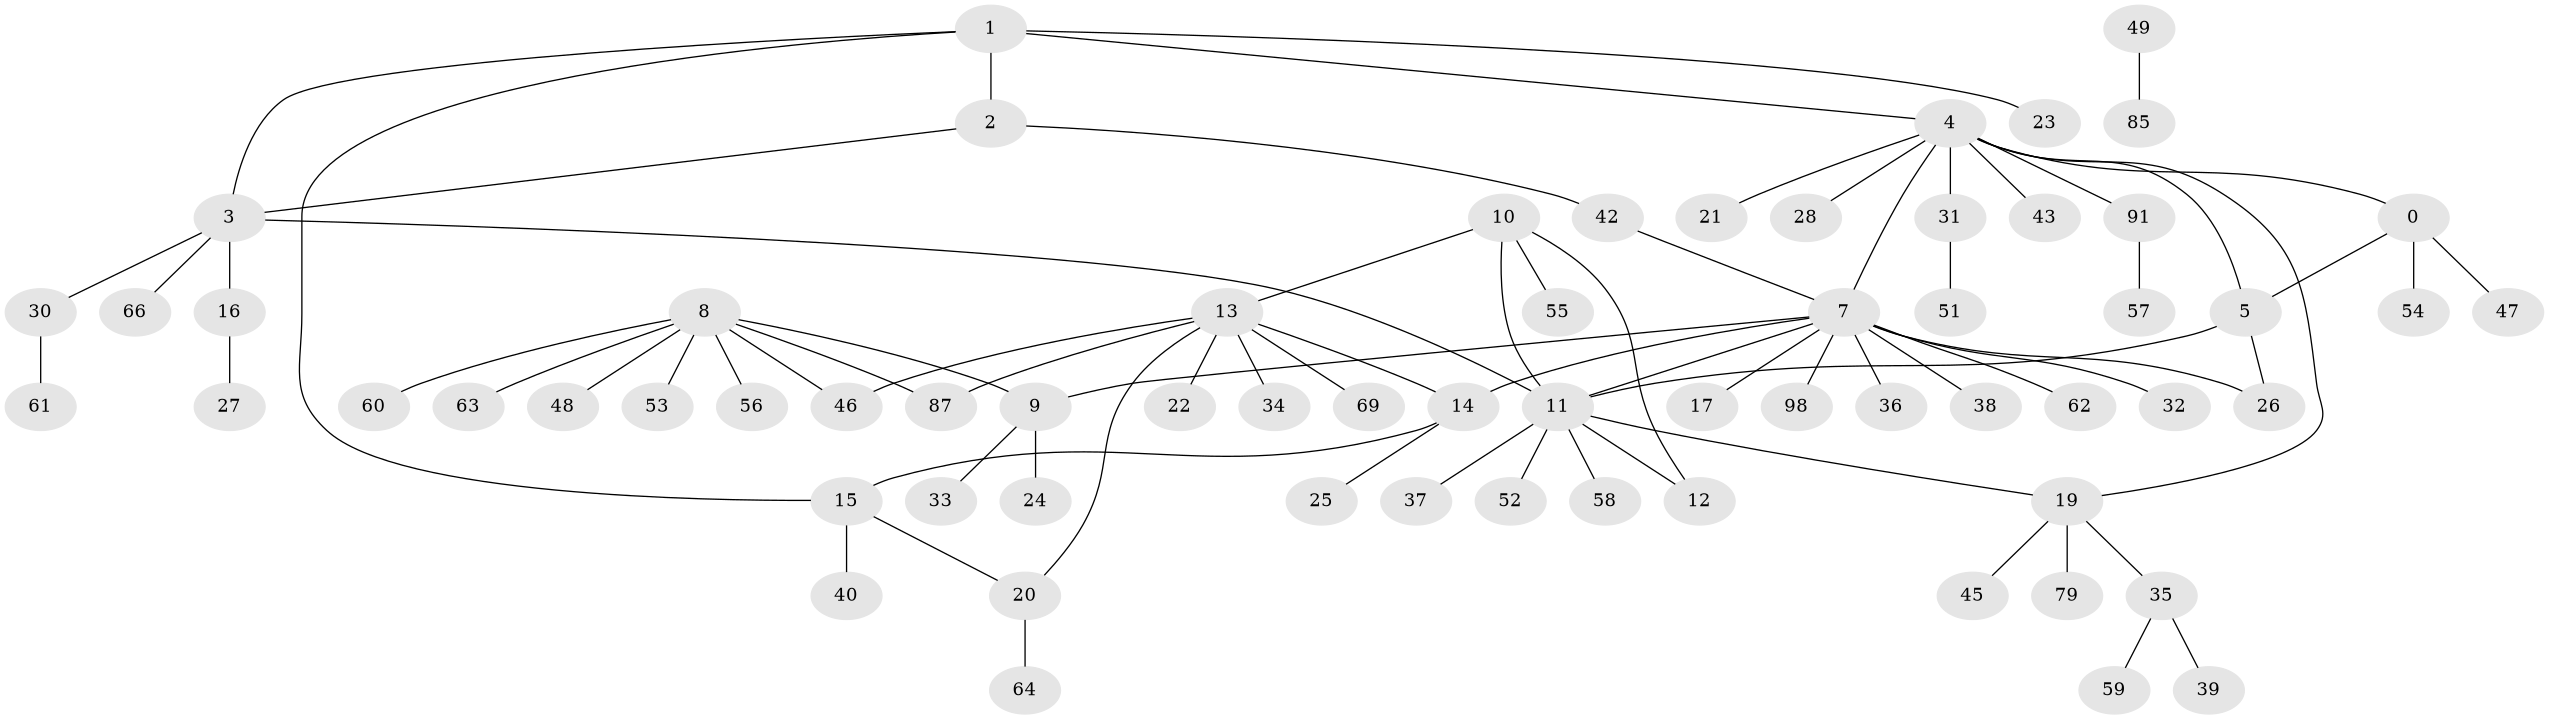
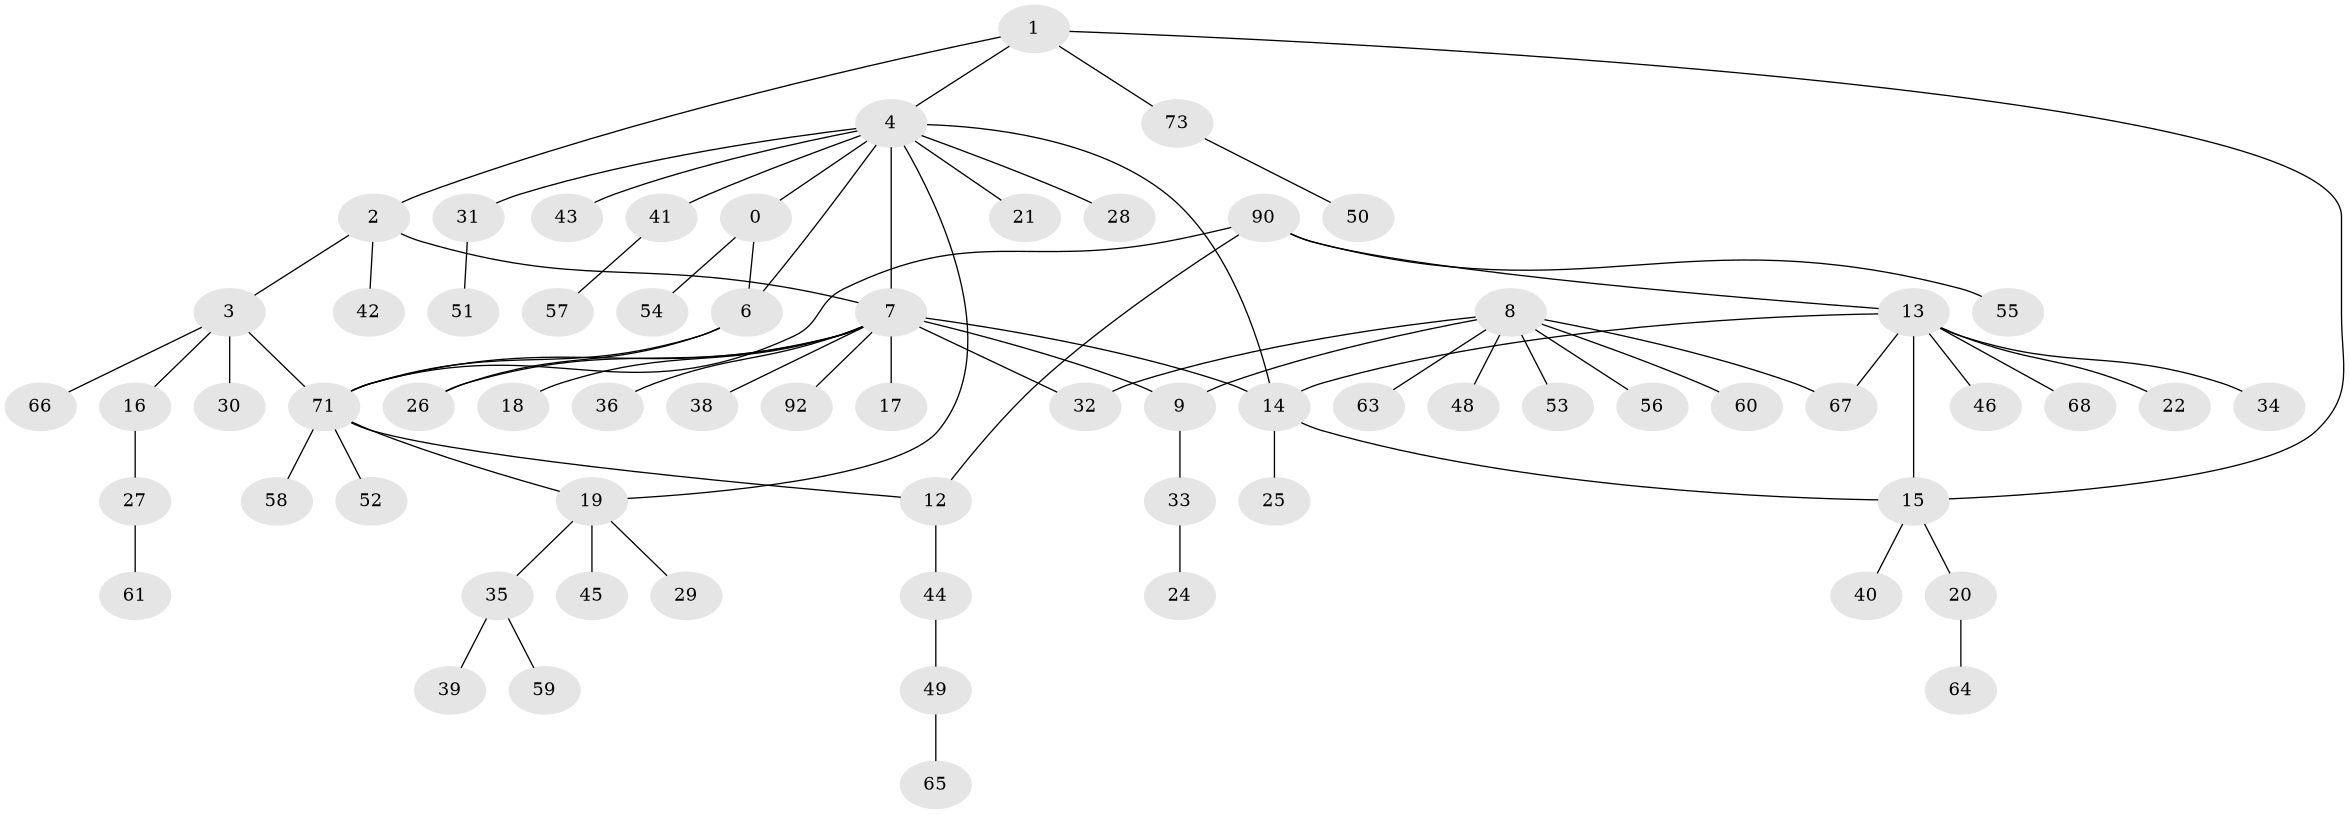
edge "1" -- "3": removed
node "23": label "23" -> "73"
node "85": label "85" -> "65"
edge "4" -- "14": added
node "50": added
node "10": label "10" -> "90"
node "91": label "91" -> "41"
edge "42" -- "7": now "2" -- "7"
node "5": label "5" -> "6"
node "47": removed
edge "30" -- "61": now "27" -- "61"
edge "8" -- "46": now "8" -- "32"
node "87": label "87" -> "67"
node "69": label "69" -> "68"
node "11": label "11" -> "71"
node "98": label "98" -> "18"
node "62": label "62" -> "92"
edge "13" -- "20": now "13" -- "15"
edge "9" -- "24": now "33" -- "24"
node "37": removed
node "44": added
node "79": label "79" -> "29"
